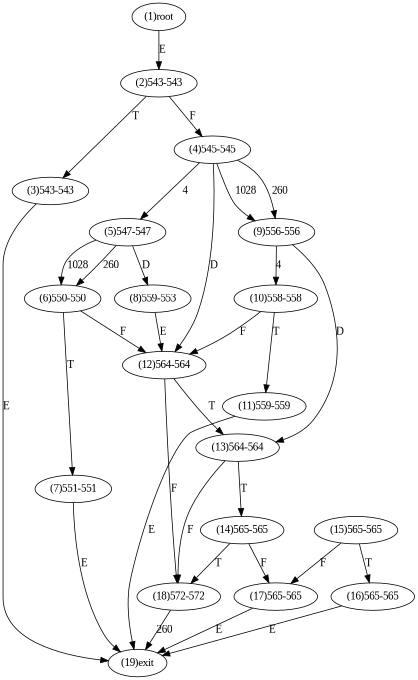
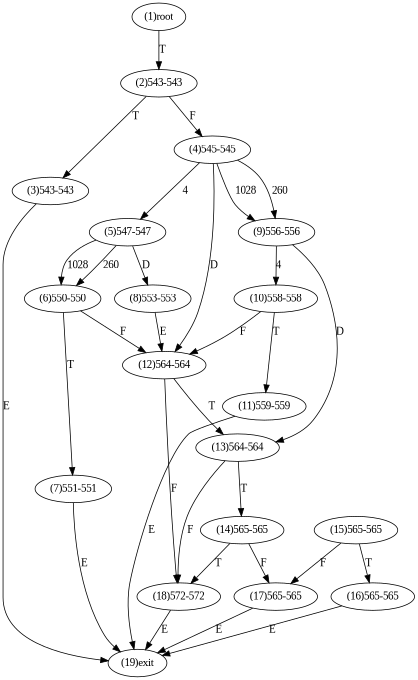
edge "(1)root" -> "(2)543-543": label "E" -> "T"
node "(8)559-553": label "(8)559-553" -> "(8)553-553"
edge "(18)572-572" -> "(19)exit": label "260" -> "E"
